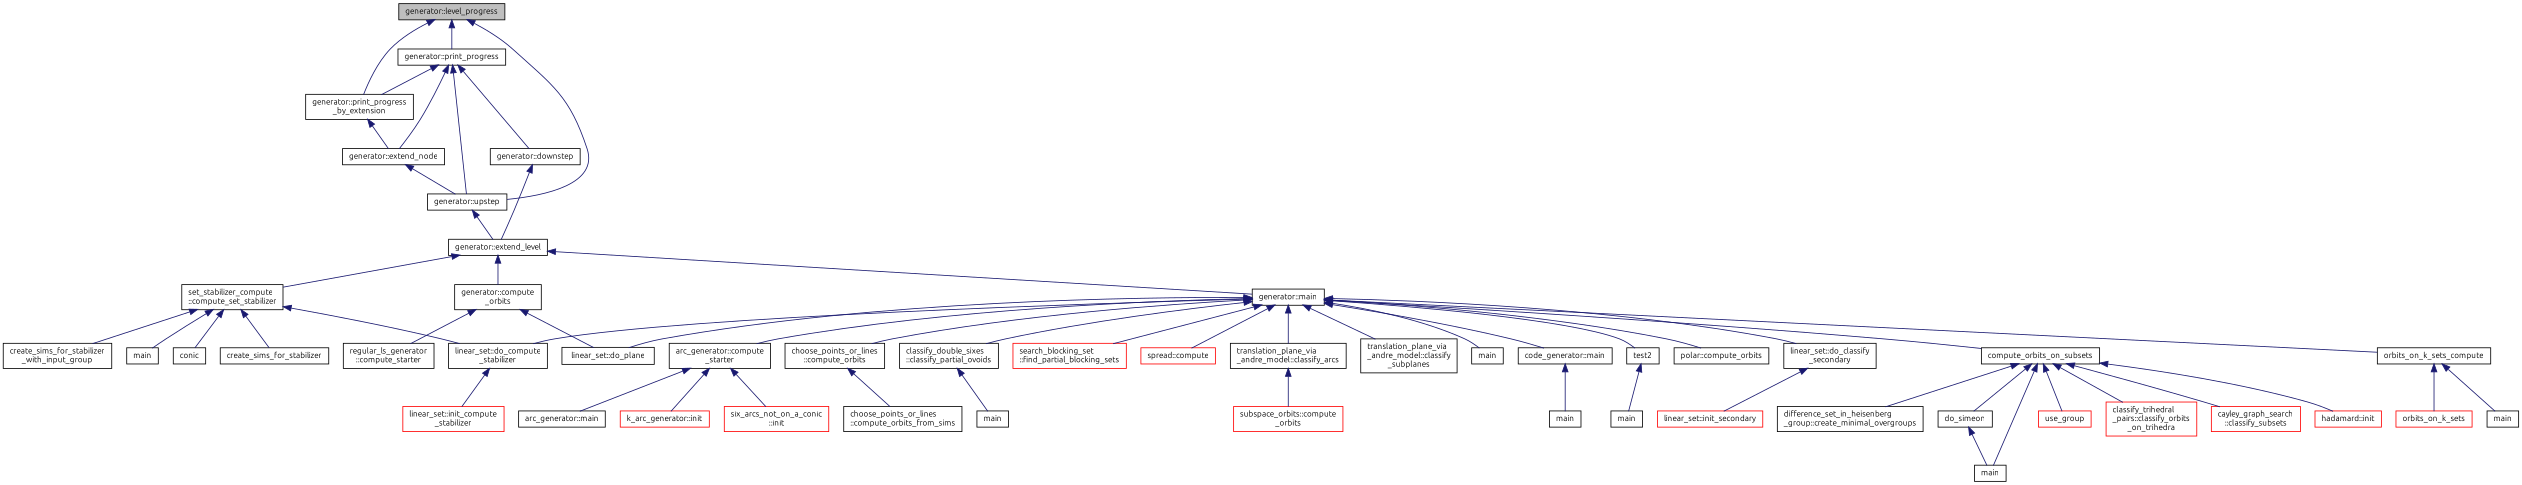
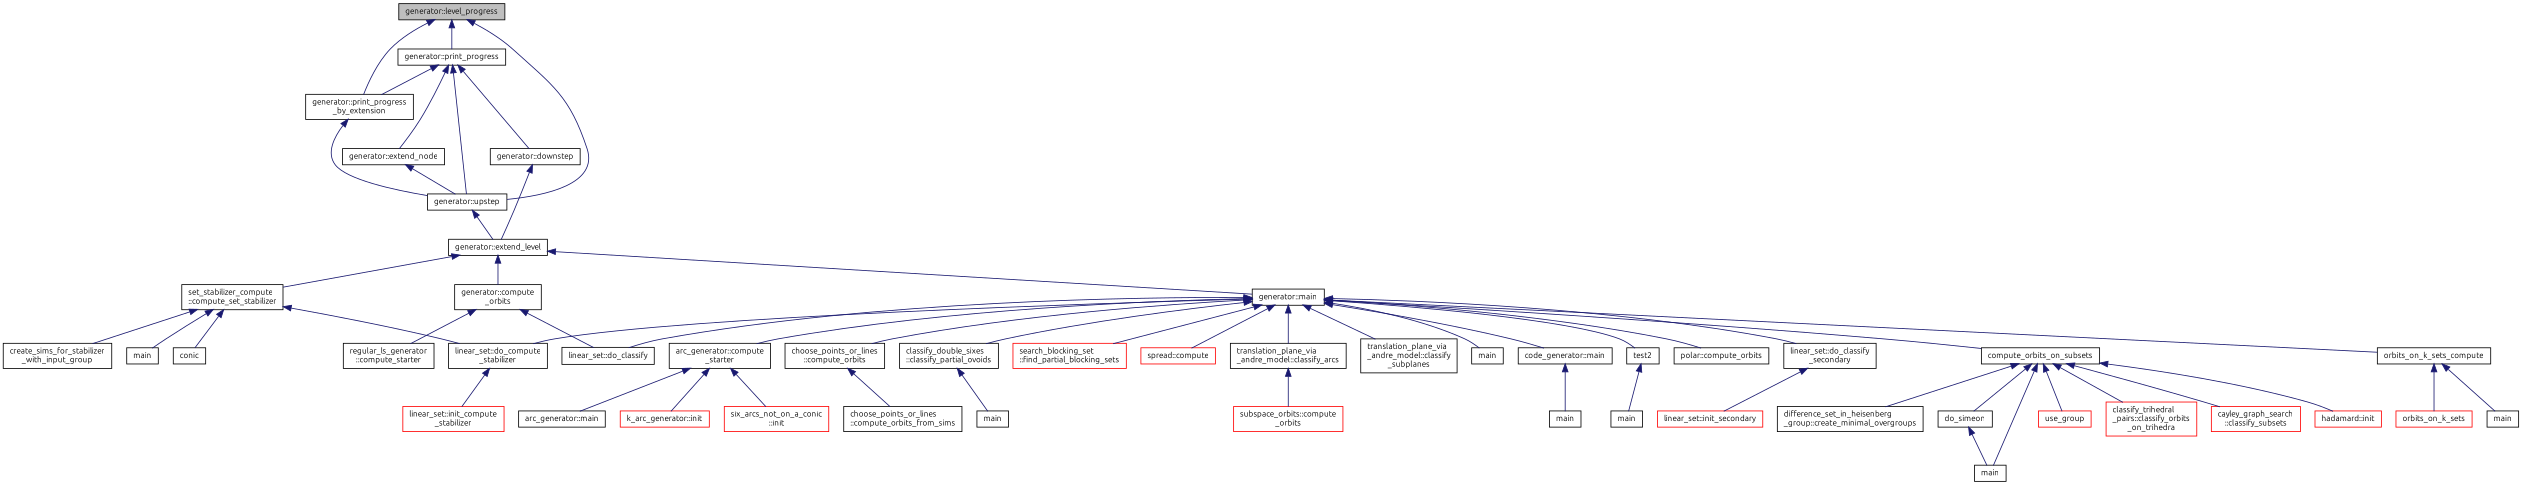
edge "generator::extend_node" -> "generator::print_progress _by_extension": now "generator::upstep" -> "generator::print_progress _by_extension"
node "create_sims_for_stabilizer": removed
node "linear_set::do_plane": label "linear_set::do_plane" -> "linear_set::do_classify"
